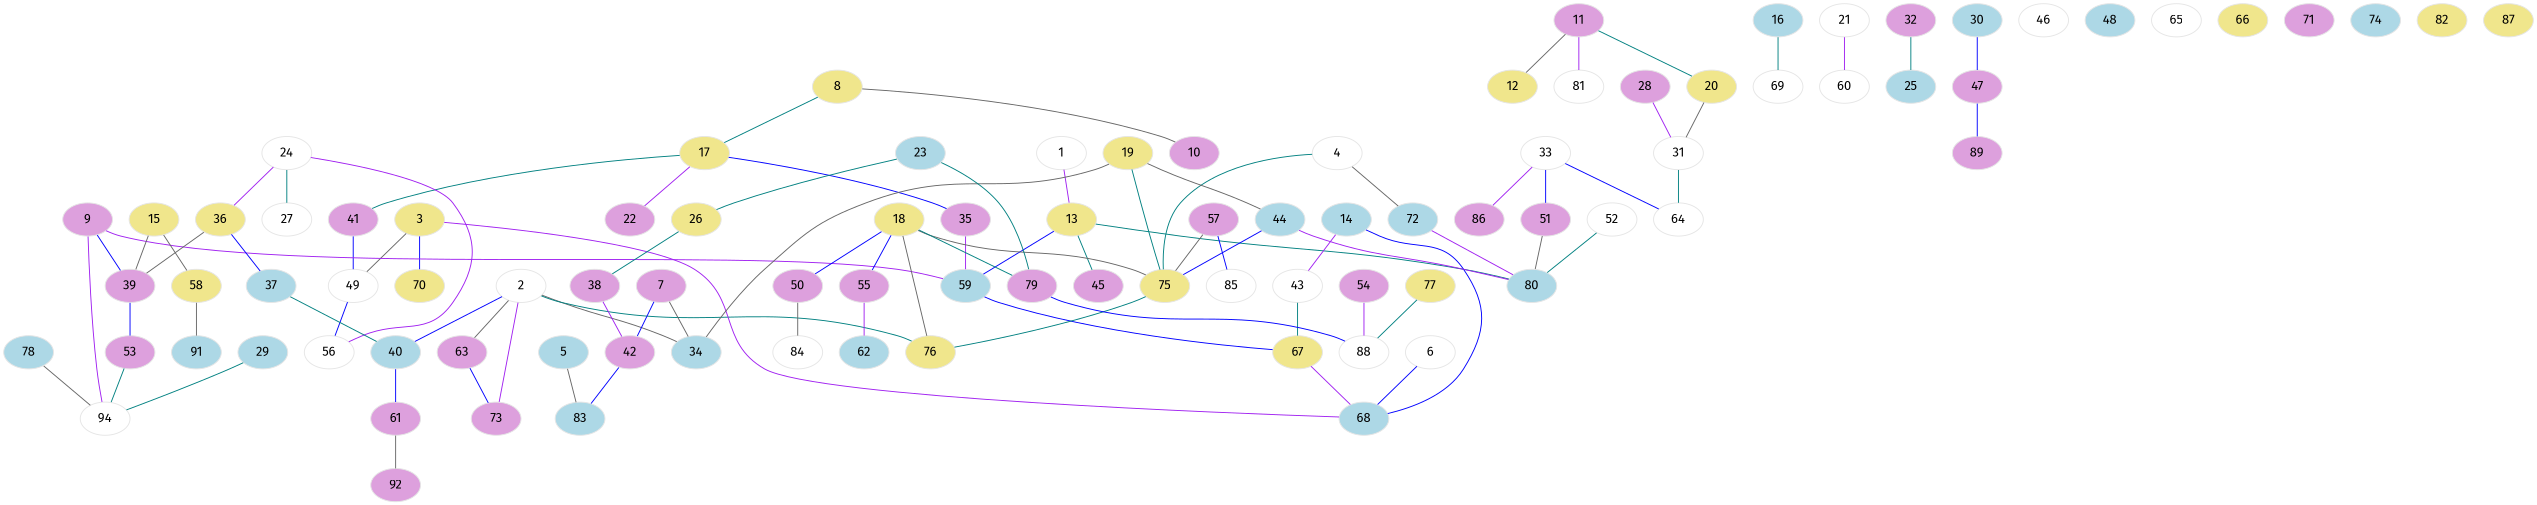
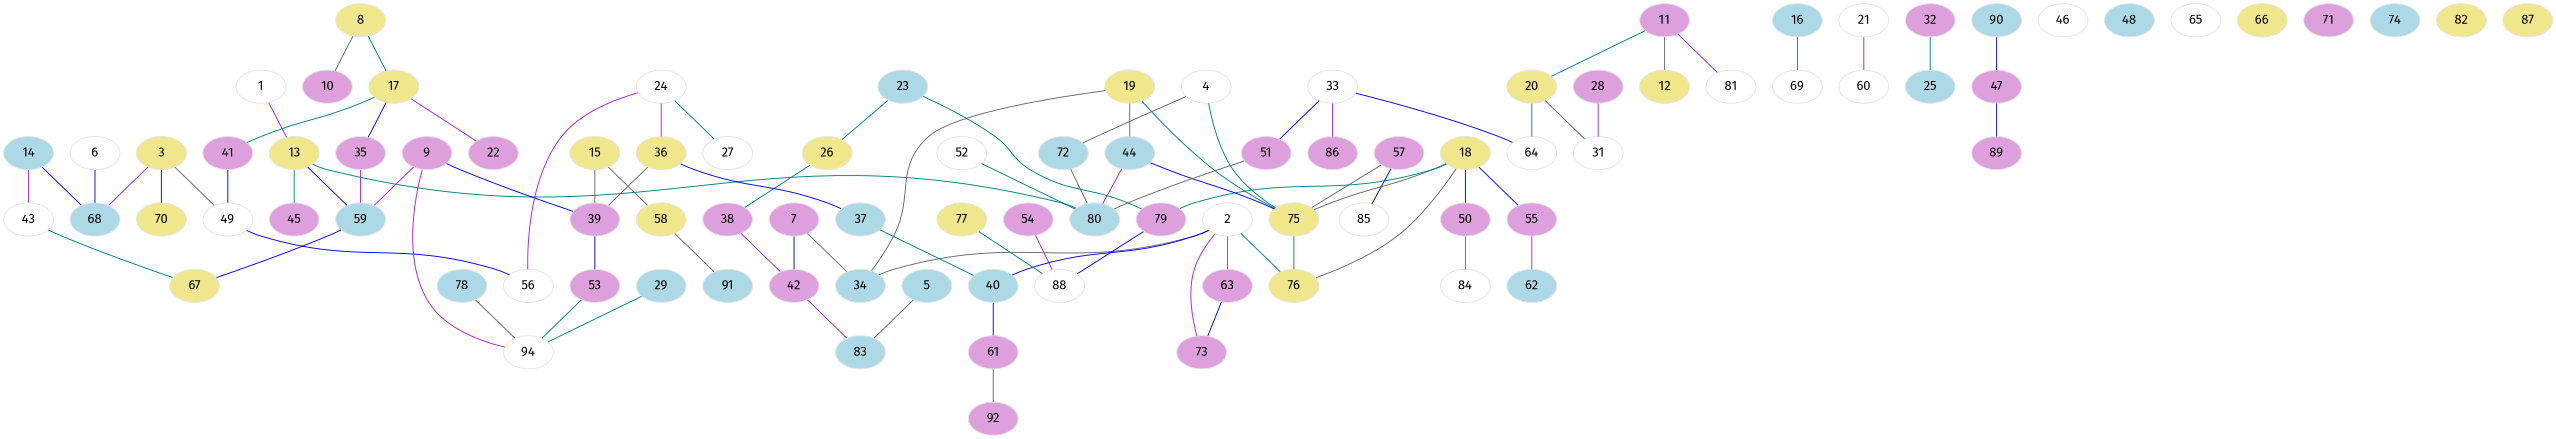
node "30": label "30" -> "90"
edge "31" -- "64": now "20" -- "64"
edge "72" -- "80": color purple -> gray40
edge "67" -- "68": removed
edge "42" -- "83": color blue -> purple
